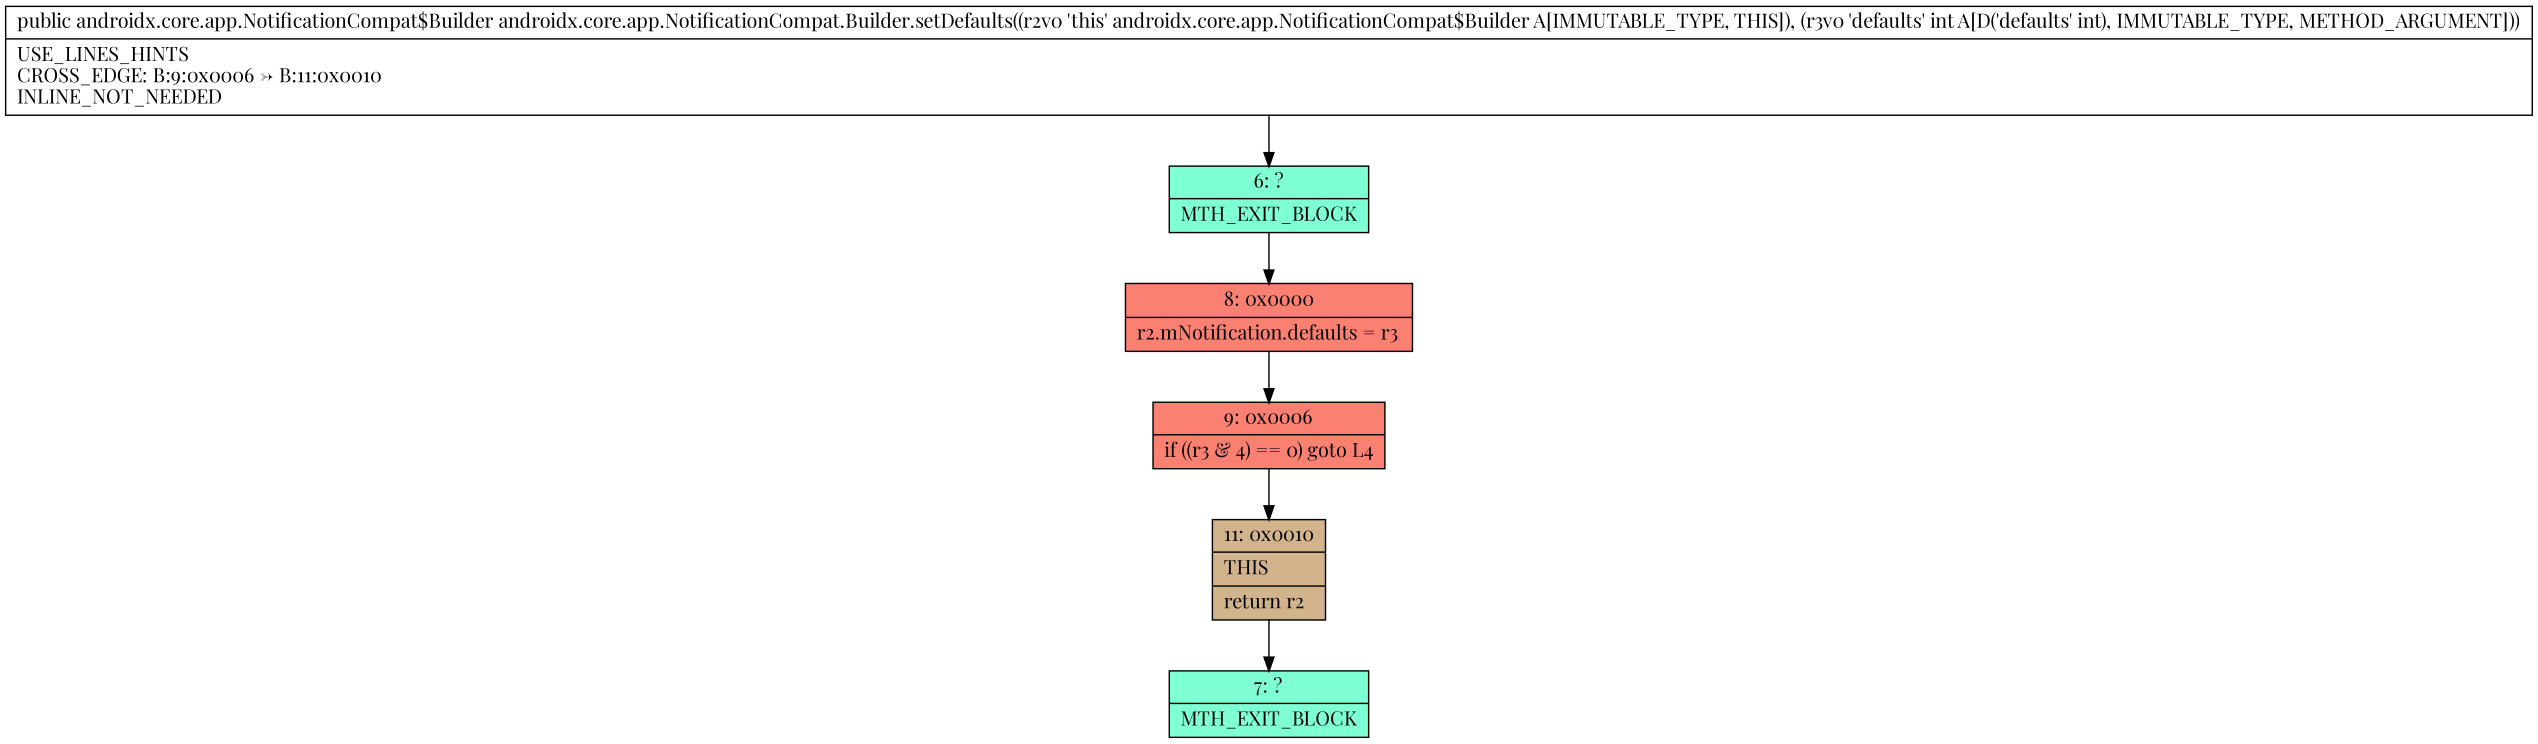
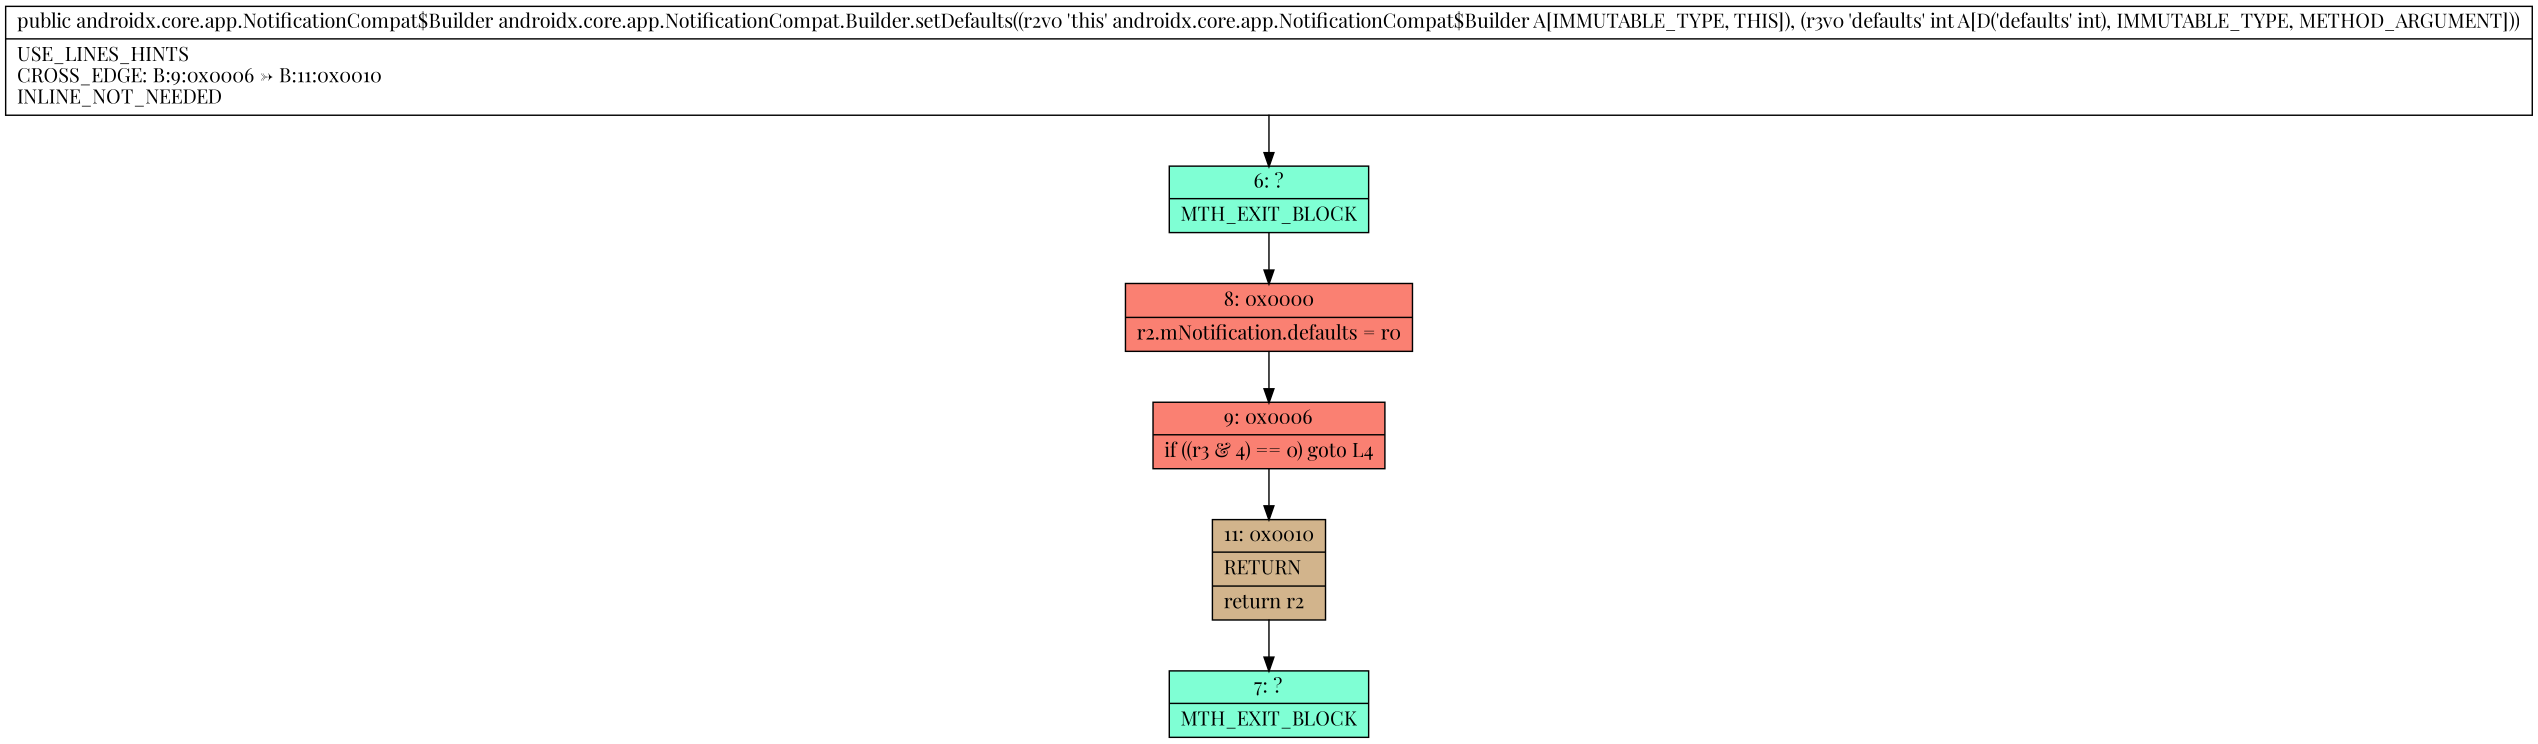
node "8: 0x0000": text "r2.mNotification.defaults = r3" -> "r2.mNotification.defaults = r0"
node "11: 0x0010": text "THIS" -> "RETURN"
